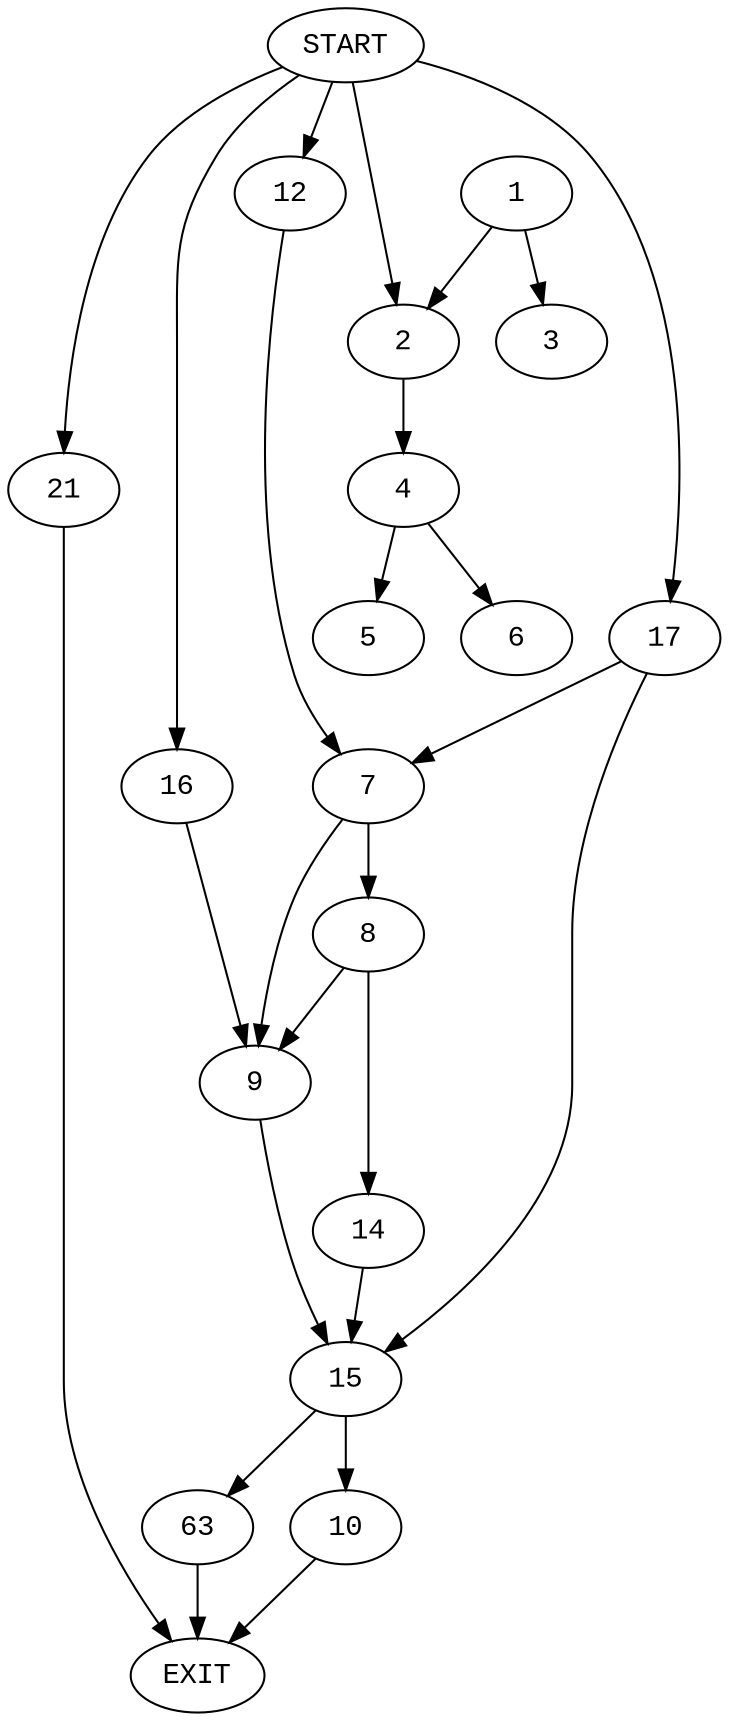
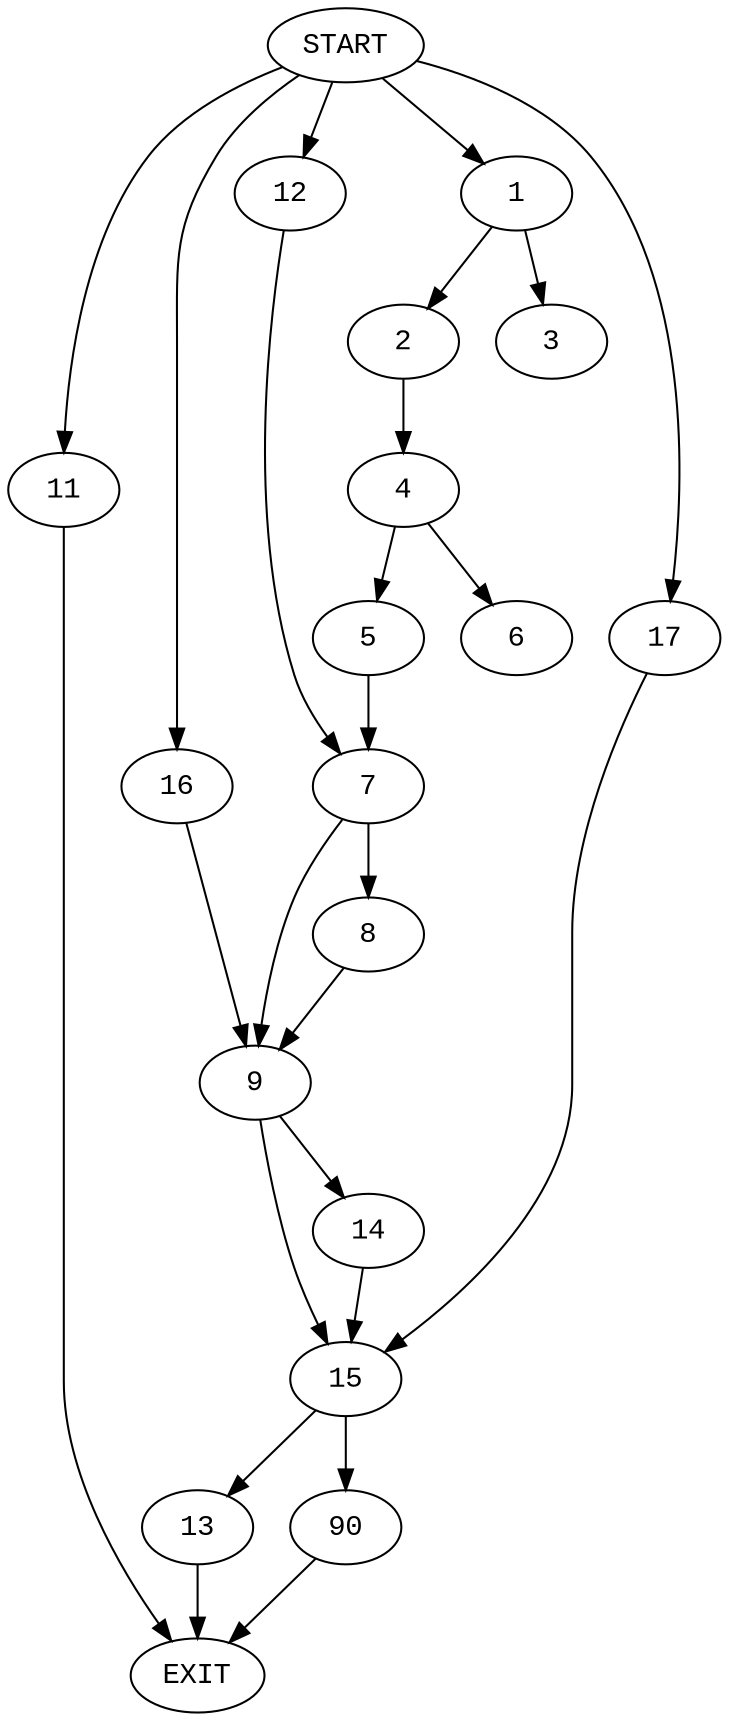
edge "START" -> "2": now "START" -> "1"
node "21": label "21" -> "11"
edge "17" -> "7": now "5" -> "7"
edge "8" -> "14": now "9" -> "14"
node "63": label "63" -> "13"
node "10": label "10" -> "90"
